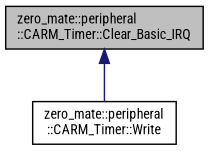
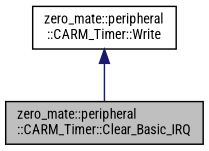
edge "zero_mate::peripheral ::CARM_Timer::Write" -> "zero_mate::peripheral ::CARM_Timer::Clear_Basic_IRQ": reversed
